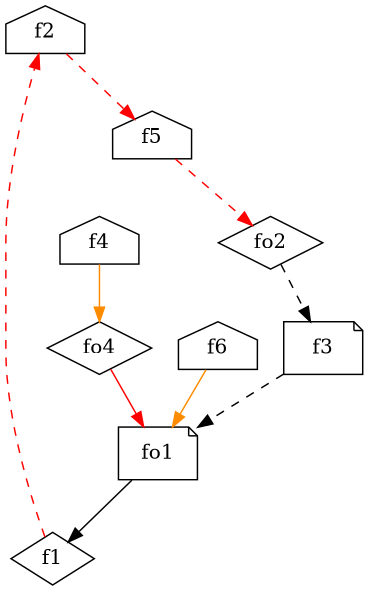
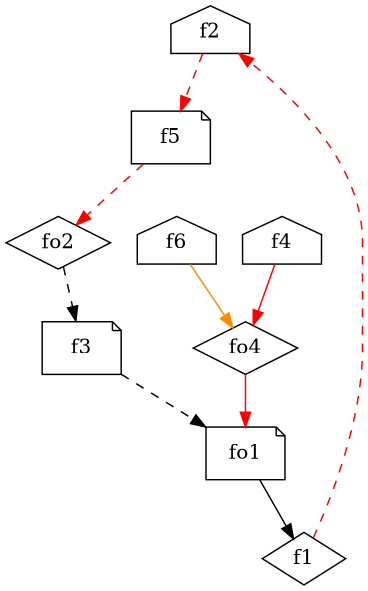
node "f5": shape house -> note
edge "f4" -> "fo4": color darkorange -> red
edge "f6" -> "fo1": now "f6" -> "fo4"
